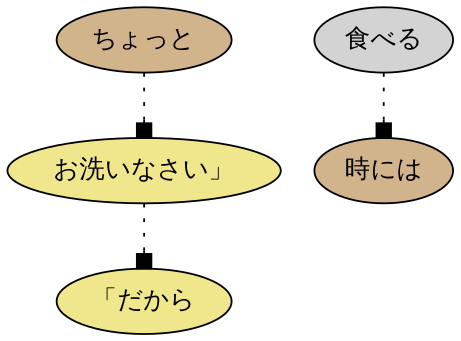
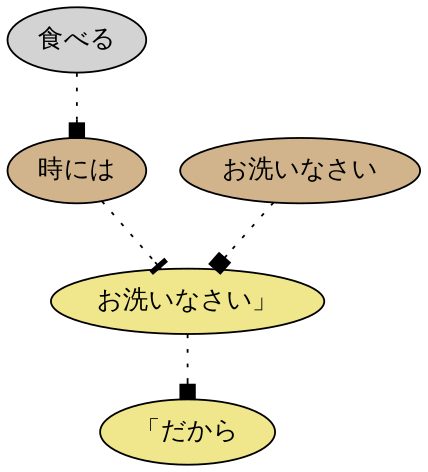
node "ちょっと": label "ちょっと" -> "お洗いなさい"
edge "時には" -> "お洗いなさい」": added
